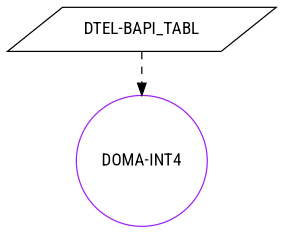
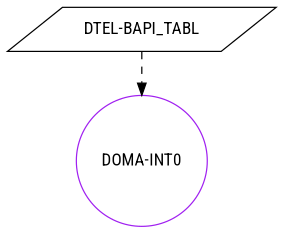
node "DOMA-INT4": label "DOMA-INT4" -> "DOMA-INT0"
